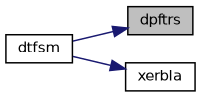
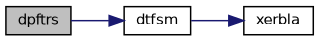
edge "dtfsm" -> "dpftrs": reversed
